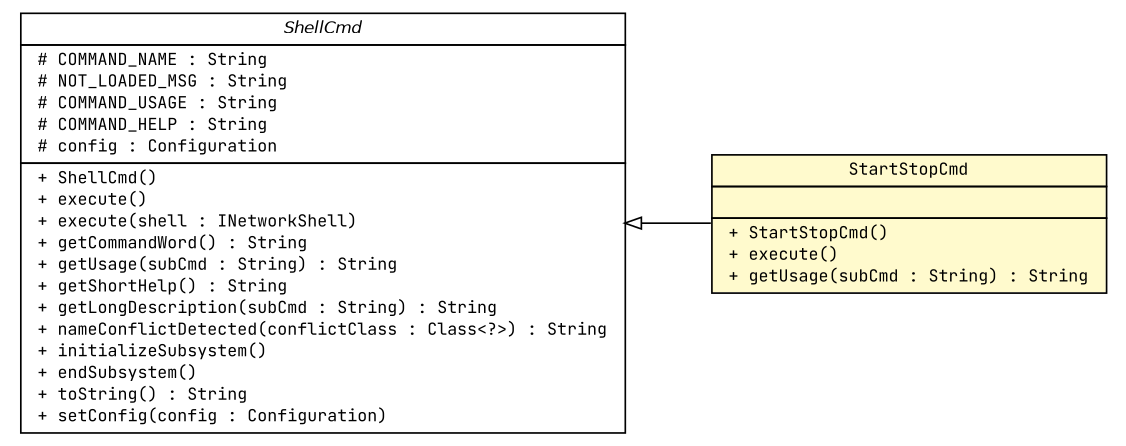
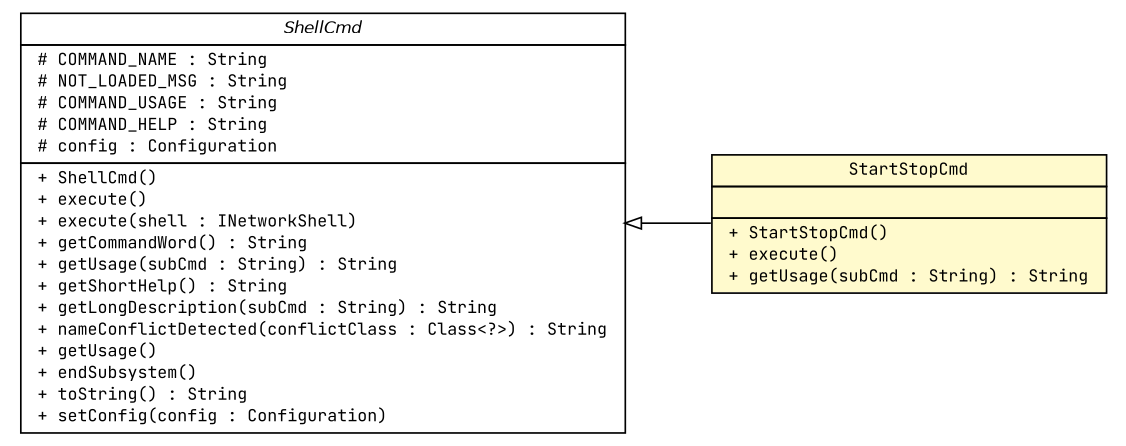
node "ShellCmd": text "+ initializeSubsystem()" -> "+ getUsage()"
